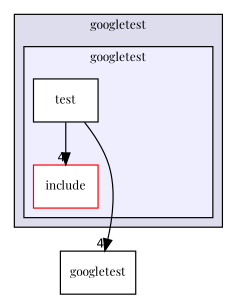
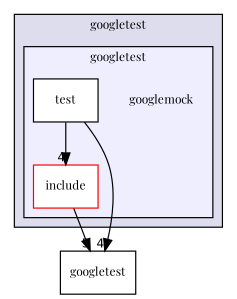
node "googlemock": added
edge "include" -> "googletest": added
